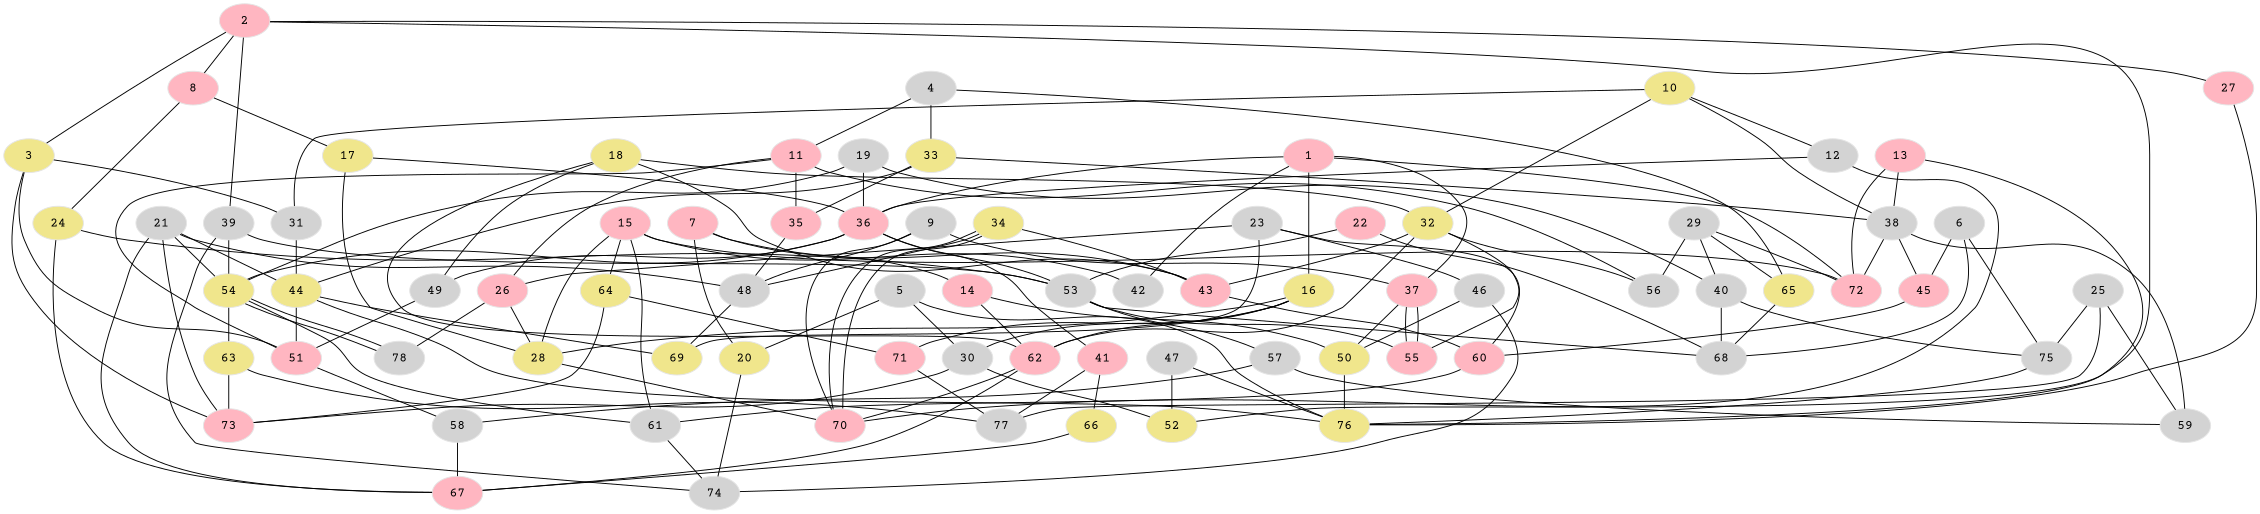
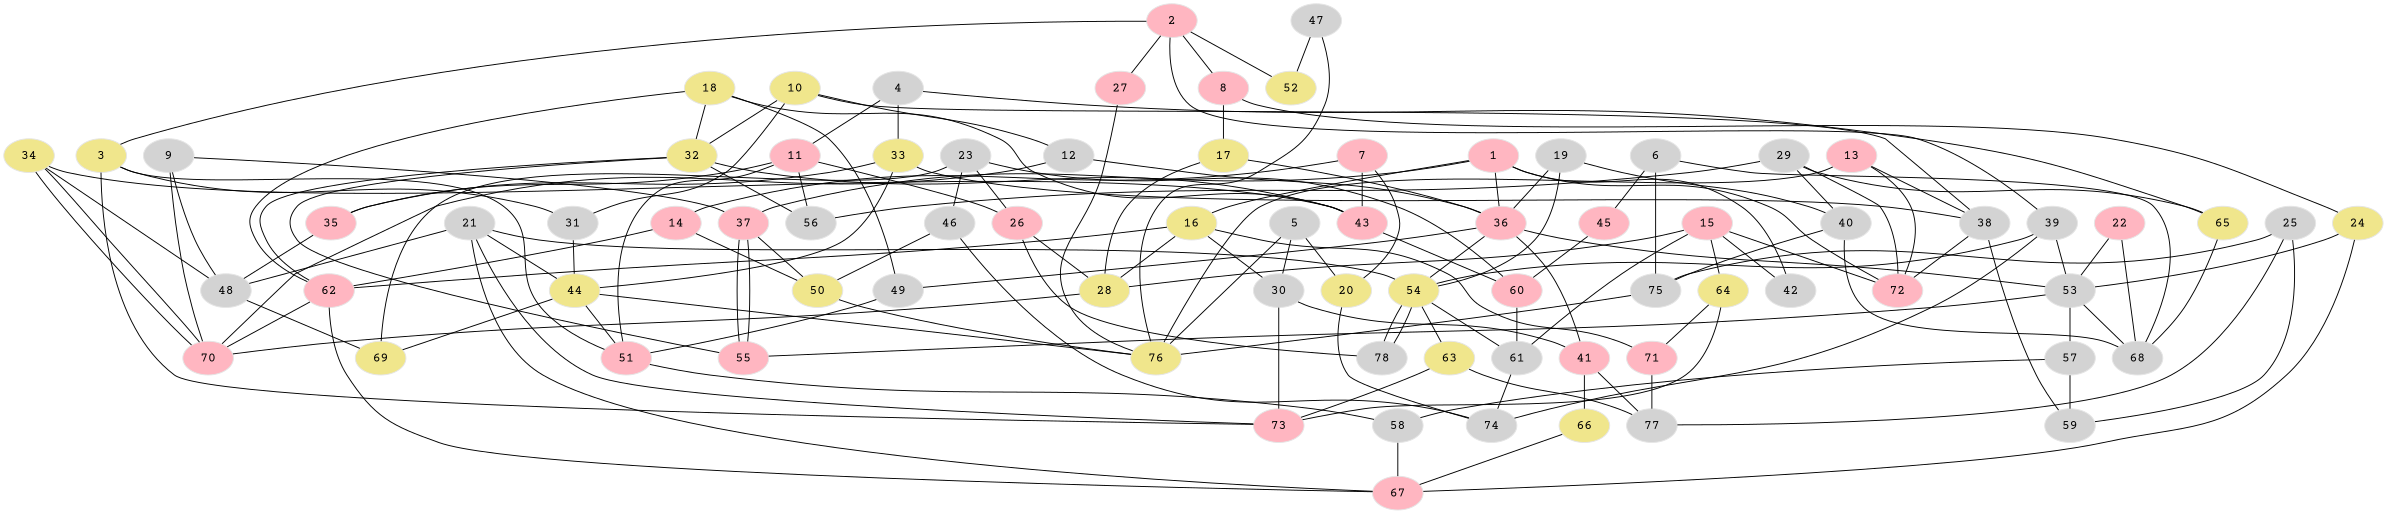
edge "38" -- "45": removed
edge "30" -- "52": now "30" -- "41"
